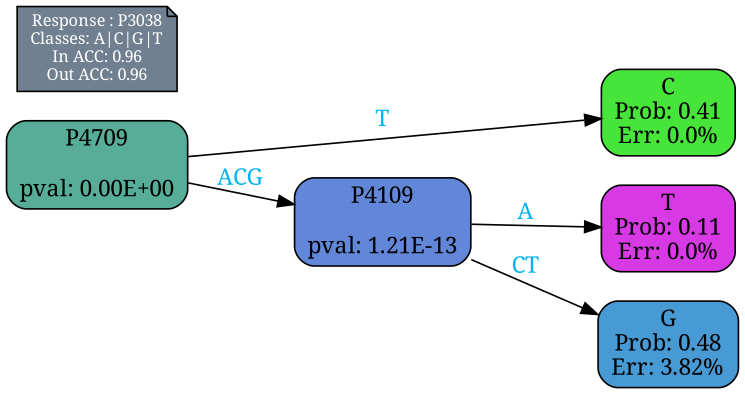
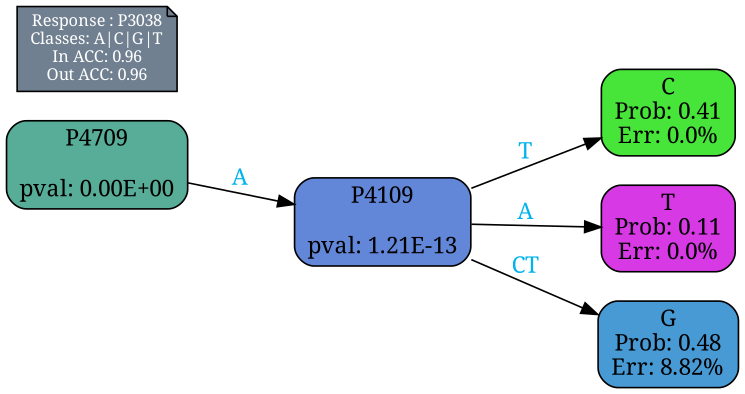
edge "P4709 pval: 0.00E+00" -> "C Prob: 0.41 Err: 0.0%": now "P4109 pval: 1.21E-13" -> "C Prob: 0.41 Err: 0.0%"
edge "P4709 pval: 0.00E+00" -> "P4109 pval: 1.21E-13": label "ACG" -> "A"
node "G Prob: 0.48 Err: 3.82%": label "G Prob: 0.48 Err: 3.82%" -> "G Prob: 0.48 Err: 8.82%"
